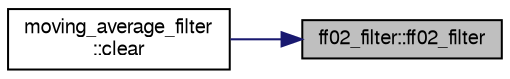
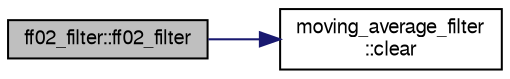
edge "moving_average_filter ::clear" -> "ff02_filter::ff02_filter": reversed
